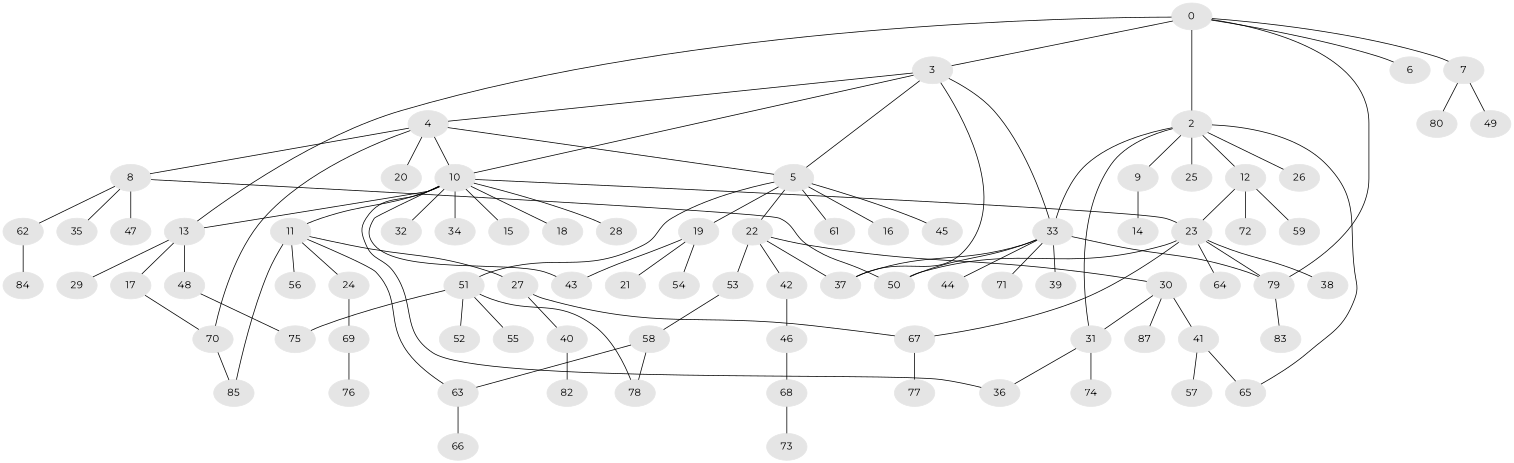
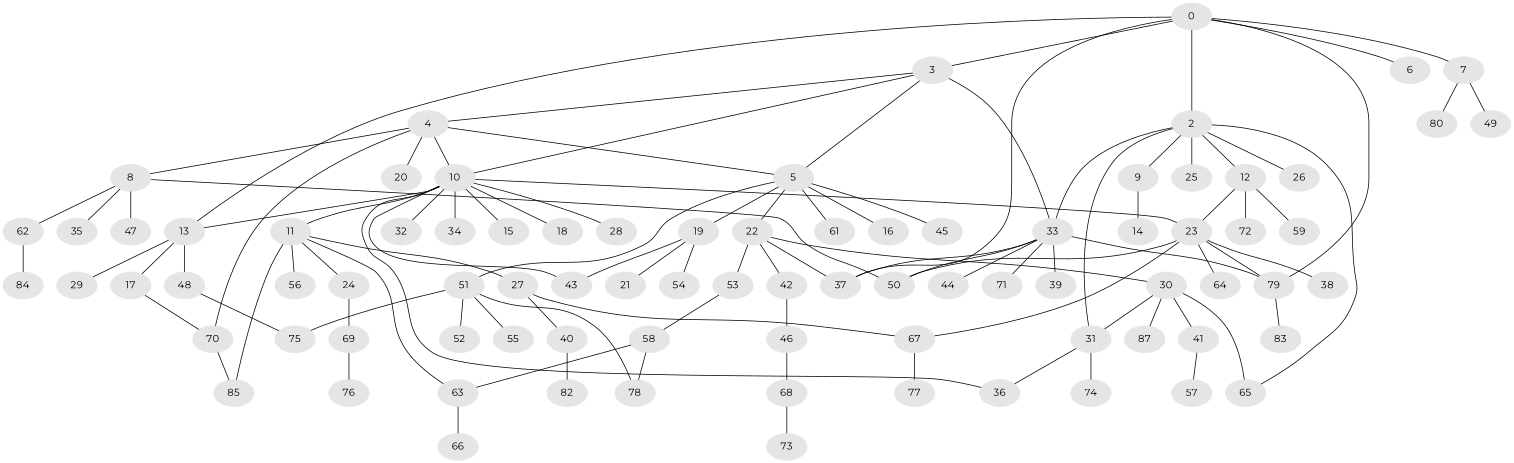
edge "3" -- "37": now "0" -- "37"
edge "41" -- "65": now "30" -- "65"
